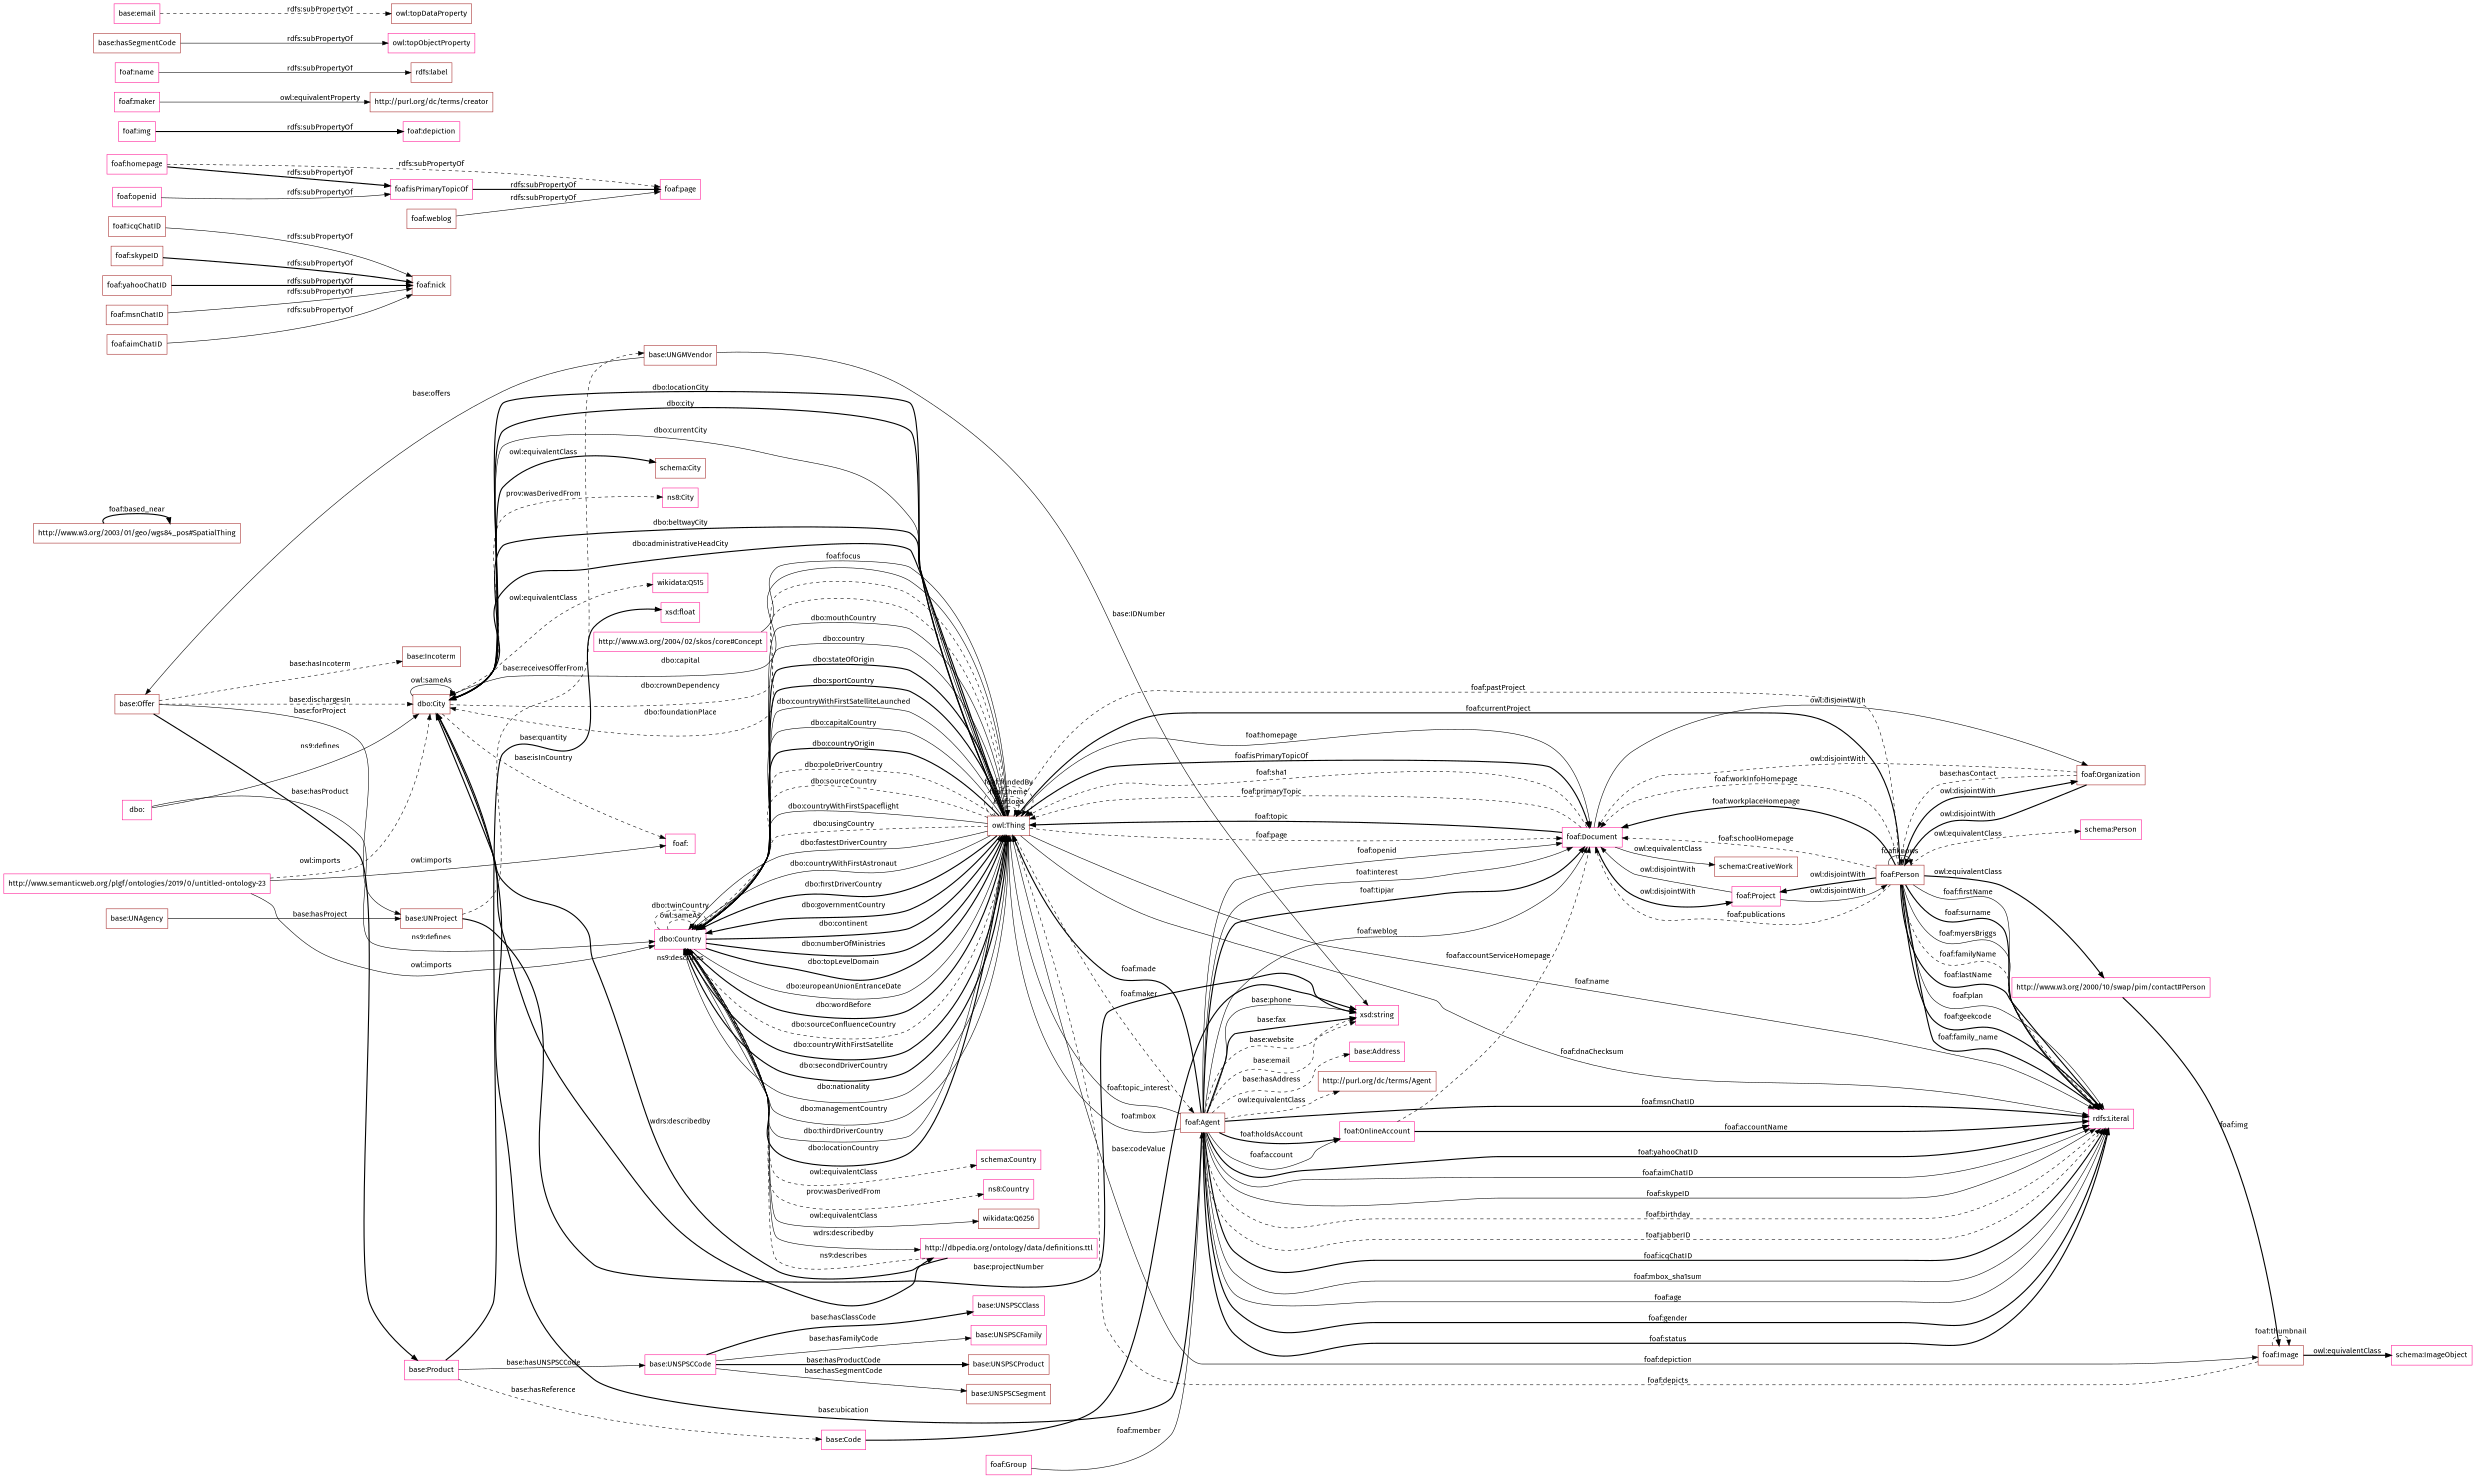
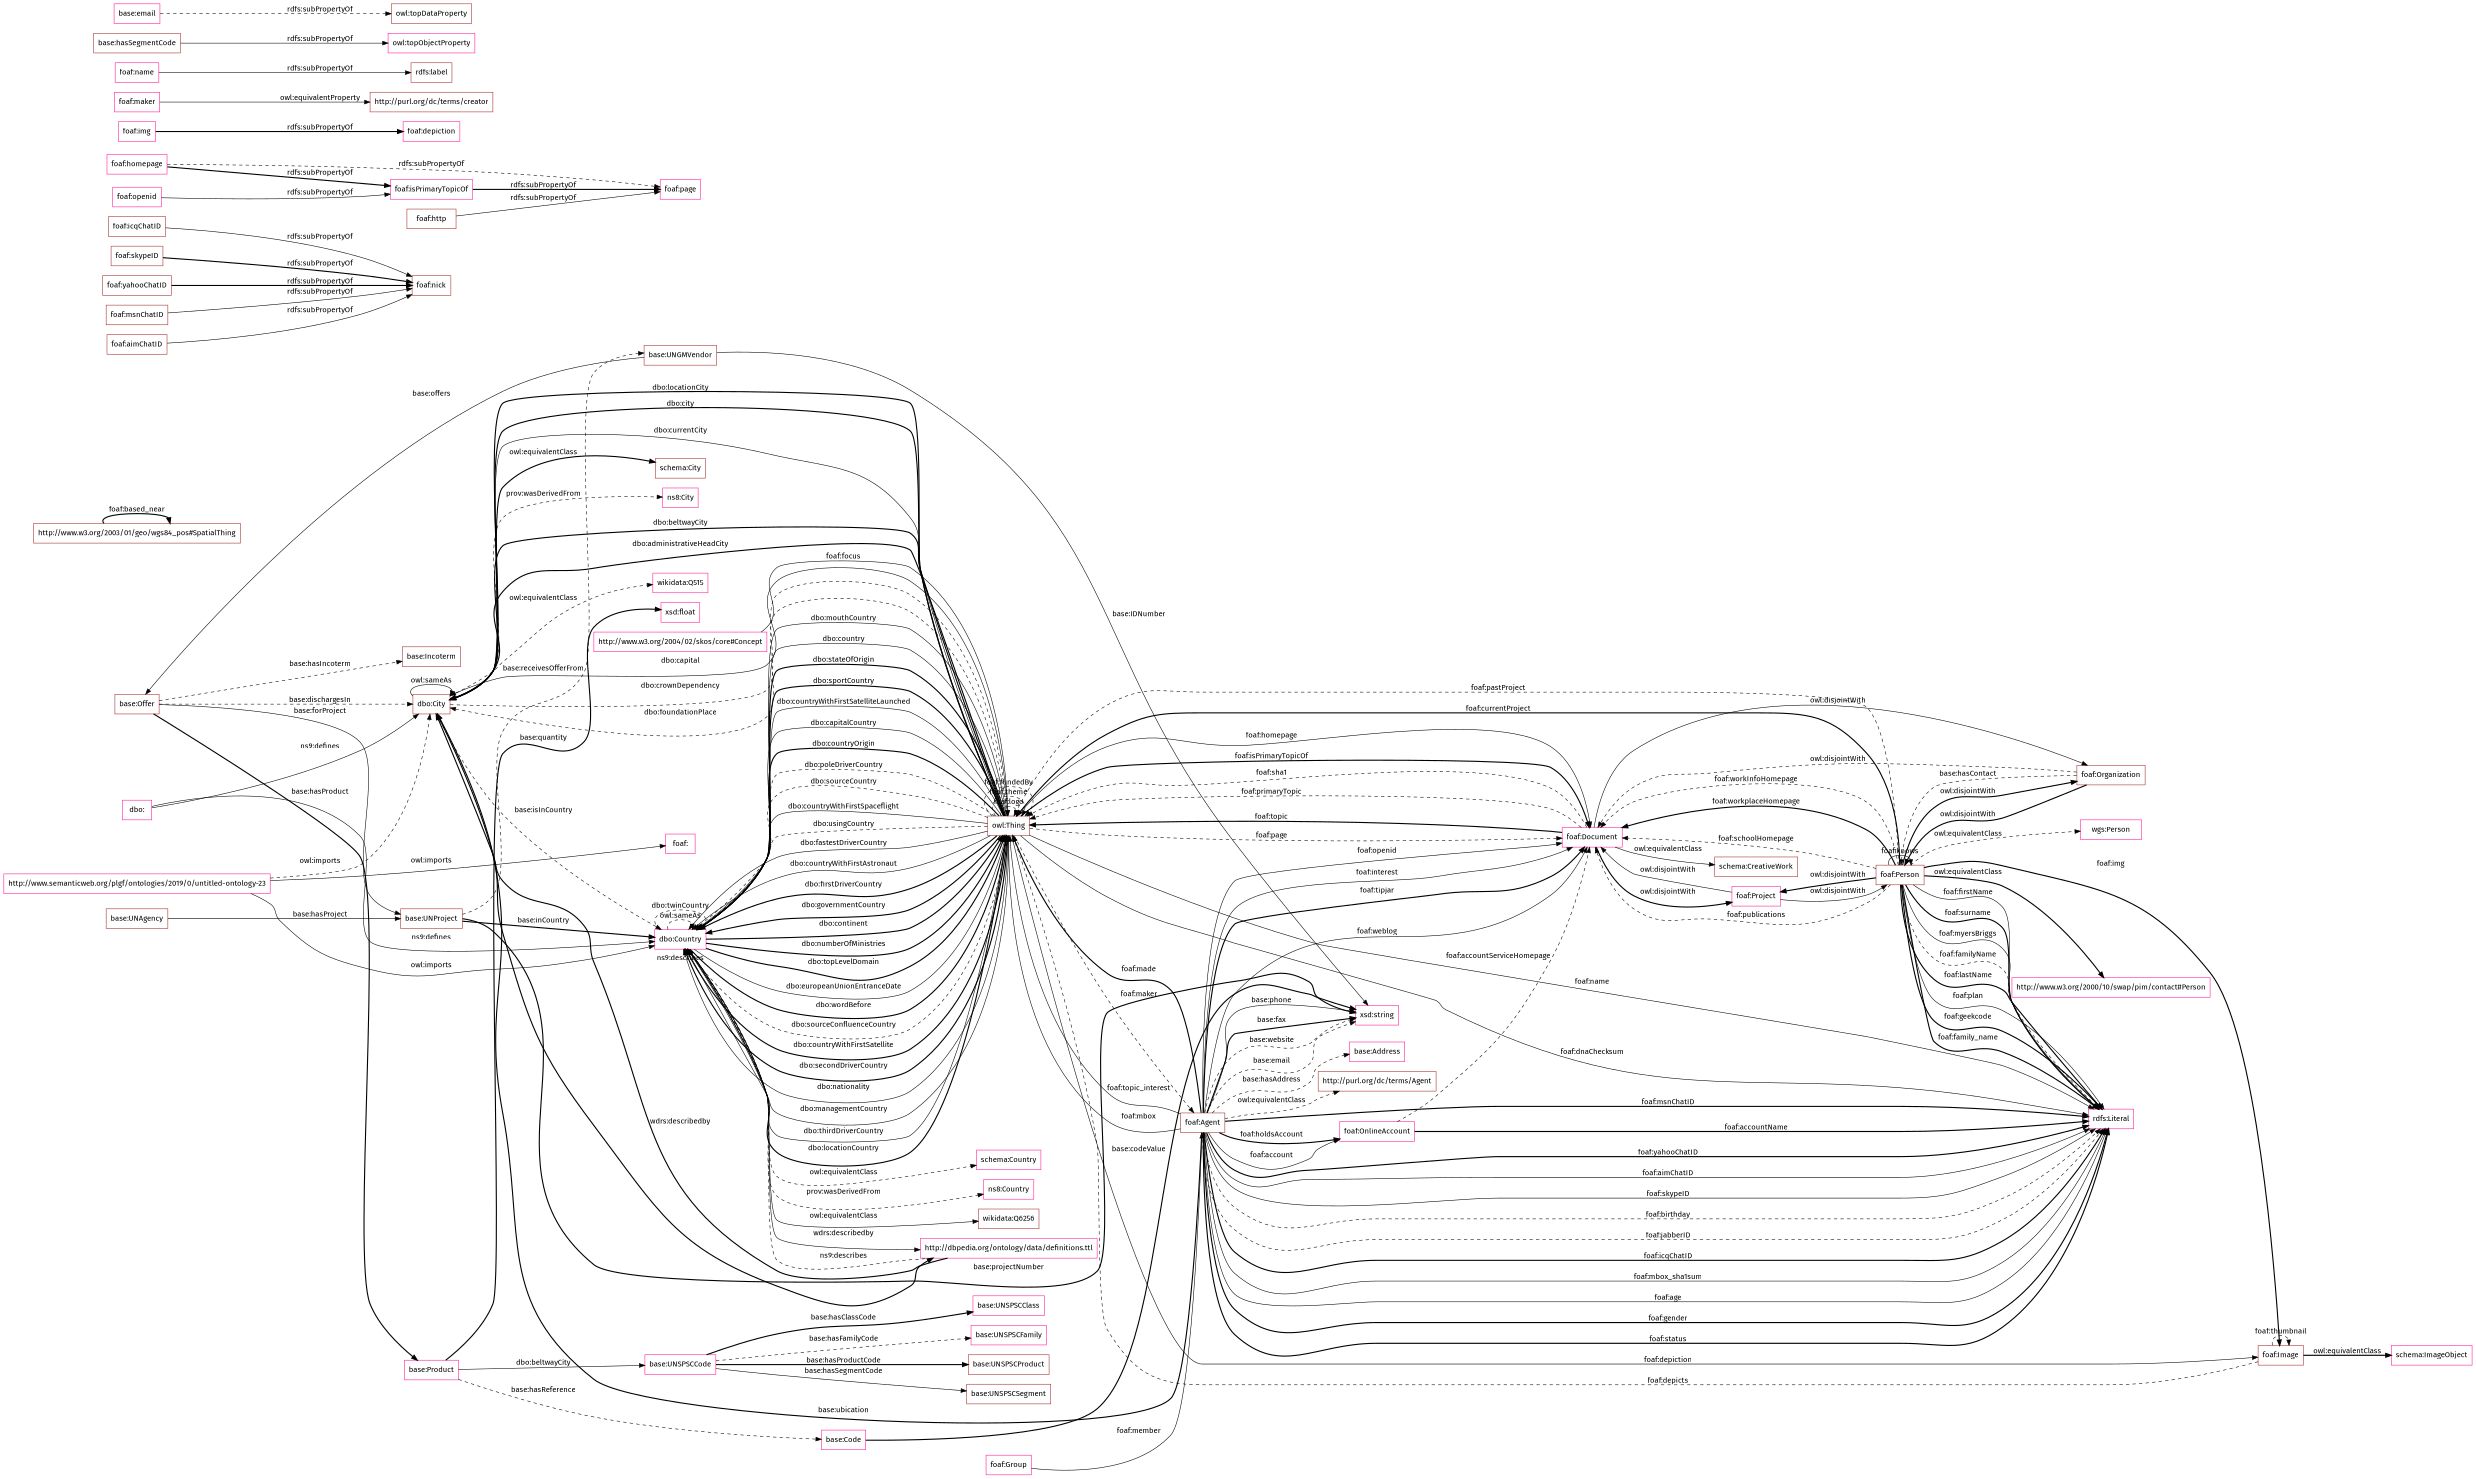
node "foaf:weblog": label "foaf:weblog" -> "foaf:http"
edge "dbo:City" -> "foaf:": now "dbo:City" -> "dbo:Country"
node "schema:Person": label "schema:Person" -> "wgs:Person"
edge "base:UNProject" -> "dbo:Country": added, label "base:inCountry"
edge "http://www.w3.org/2000/10/swap/pim/contact#Person" -> "foaf:Image": now "foaf:Person" -> "foaf:Image"
edge "base:UNSPSCCode" -> "base:UNSPSCFamily": style solid -> dashed
edge "base:Product" -> "base:UNSPSCCode": label "base:hasUNSPSCCode" -> "dbo:beltwayCity"
